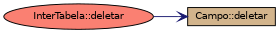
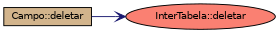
edge "InterTabela::deletar" -> "Campo::deletar": reversed
